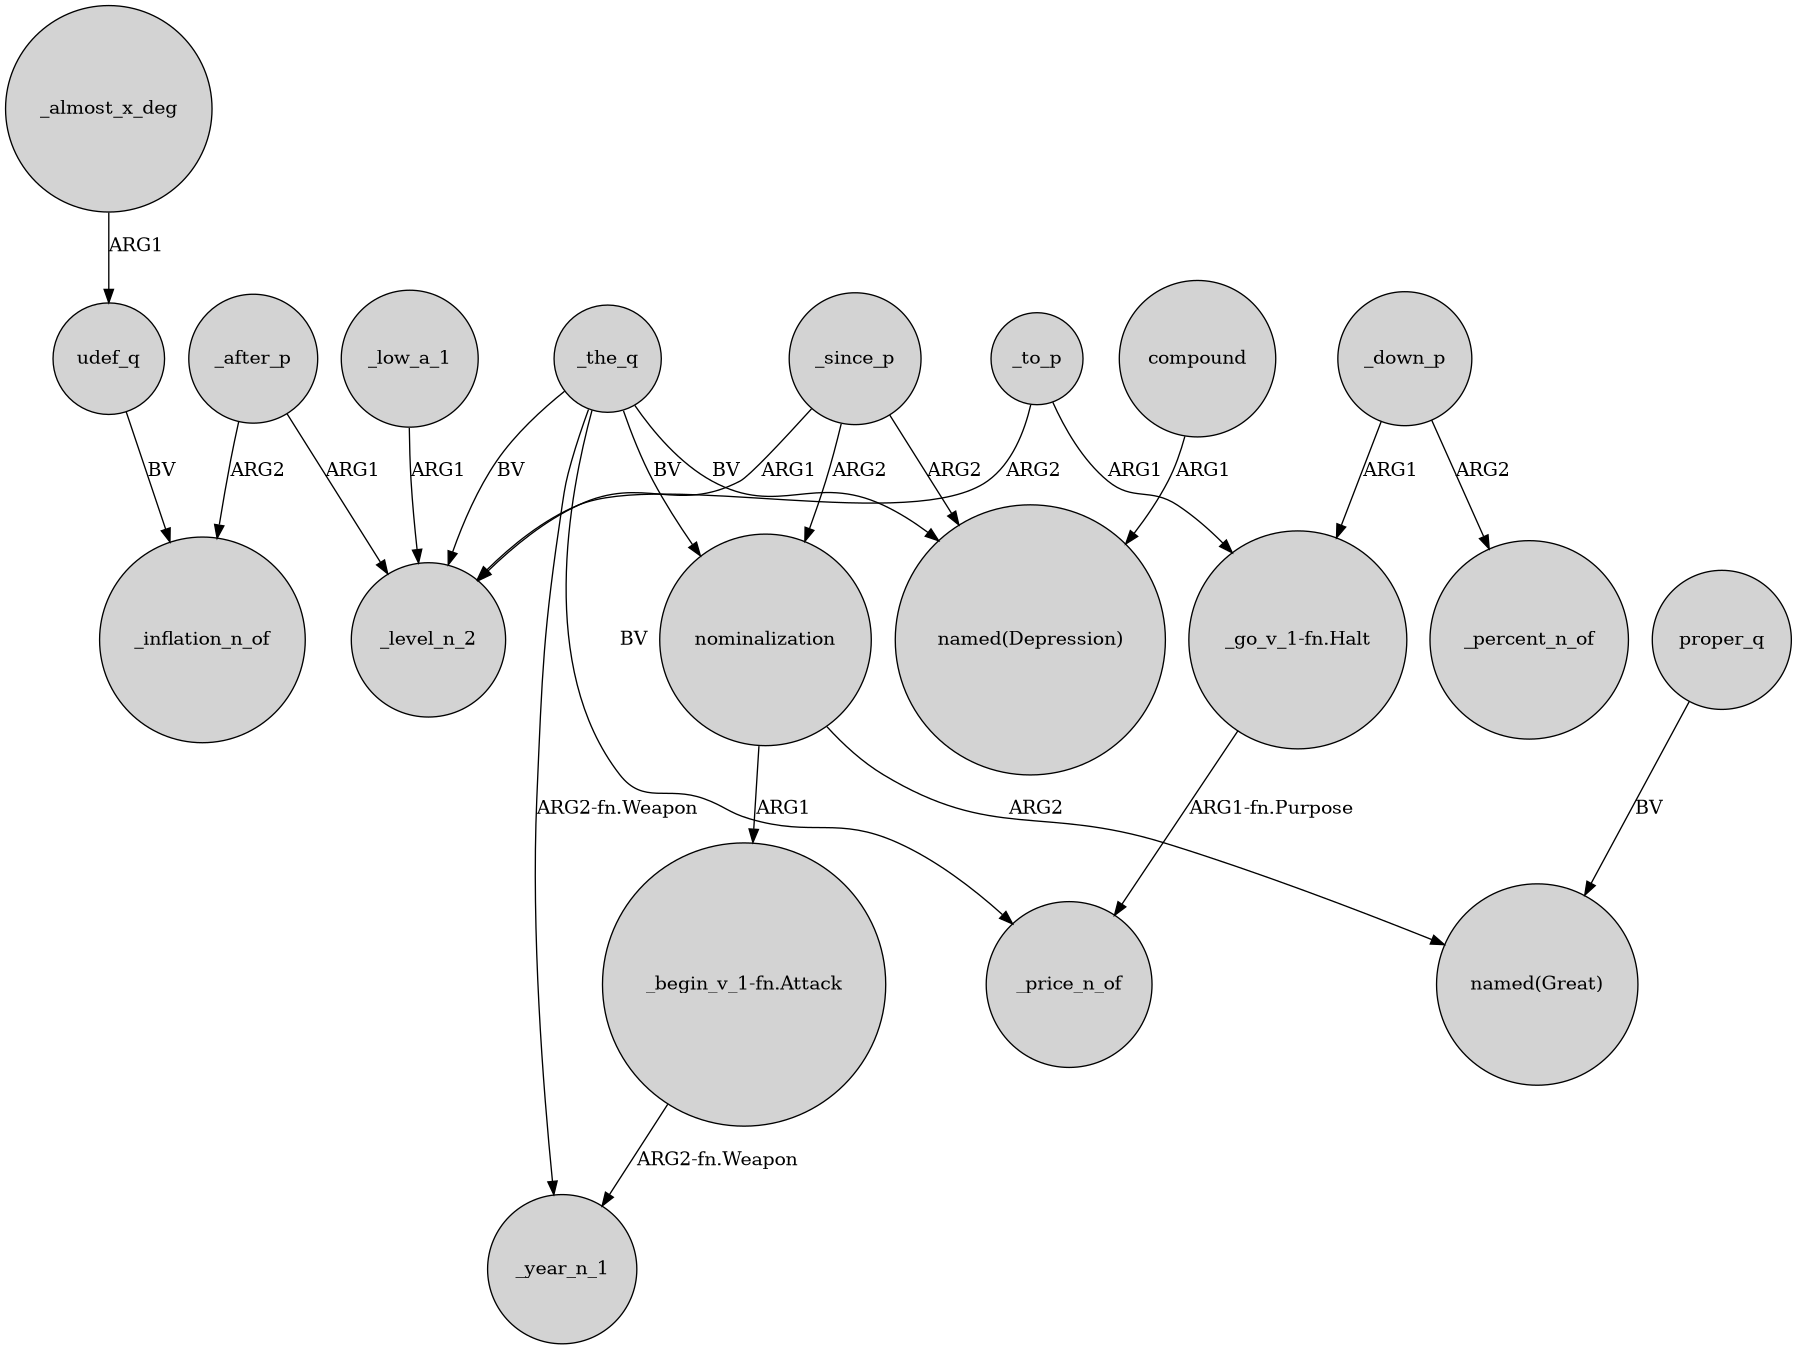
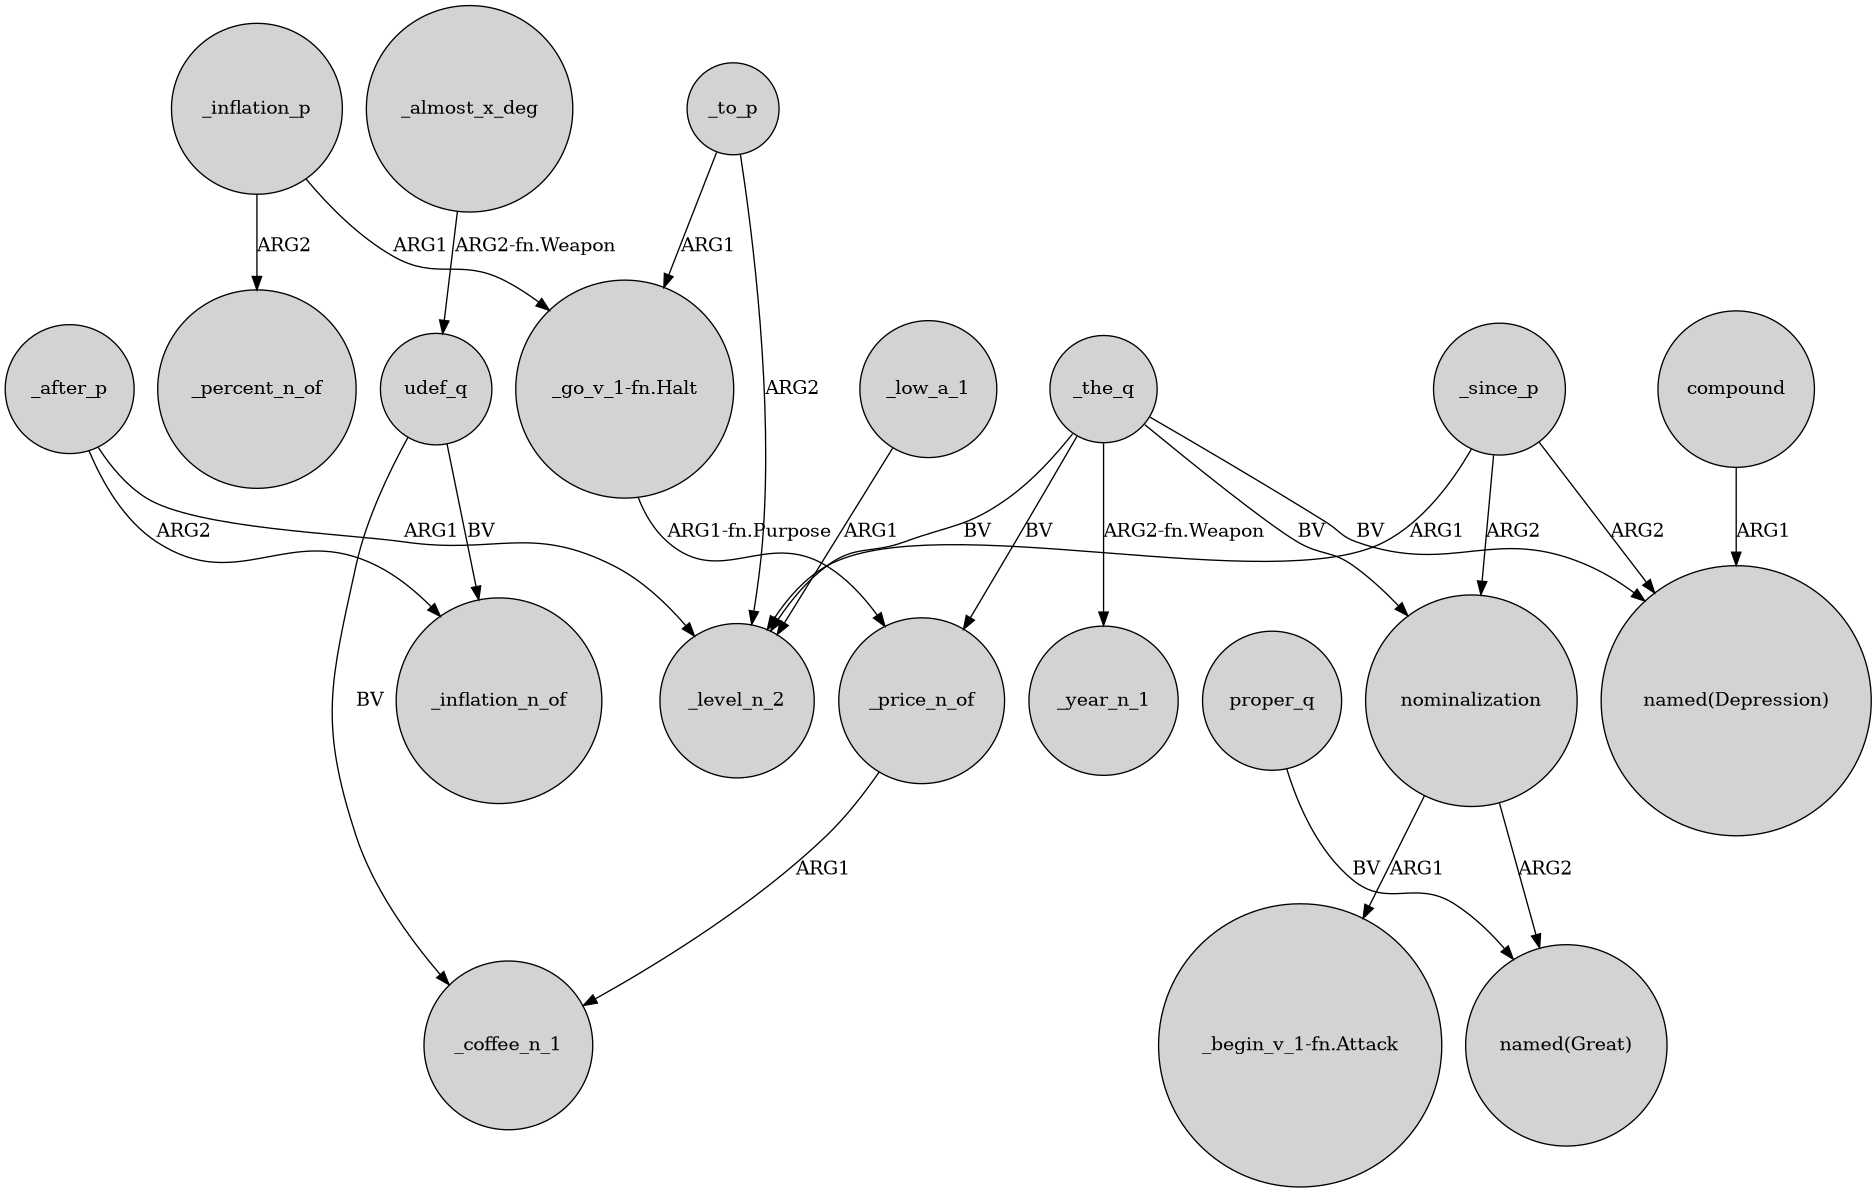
edge "_almost_x_deg" -> "udef_q": label "ARG1" -> "ARG2-fn.Weapon"
node "_down_p": label "_down_p" -> "_inflation_p"
node "_coffee_n_1": added
edge "_begin_v_1-fn.Attack" -> "_year_n_1": removed, label "ARG2-fn.Weapon"
